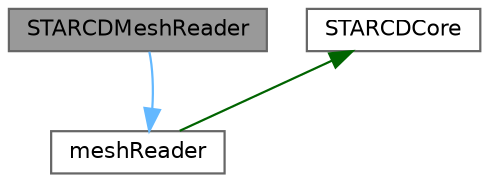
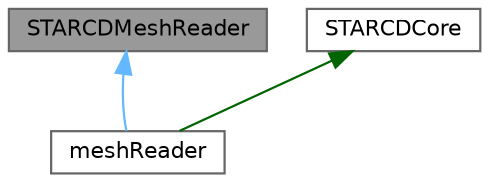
edge "STARCDMeshReader" -> "meshReader": reversed
